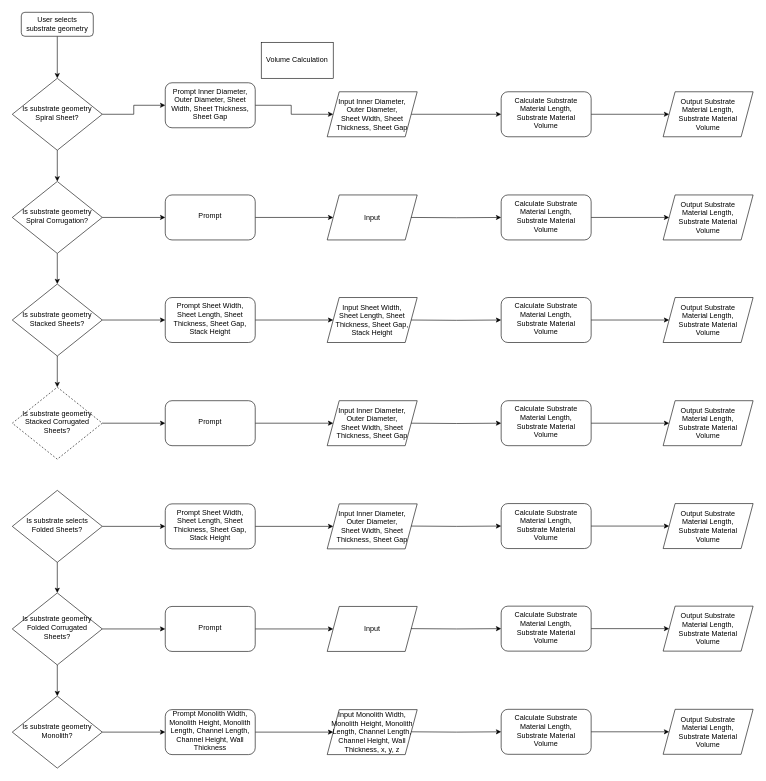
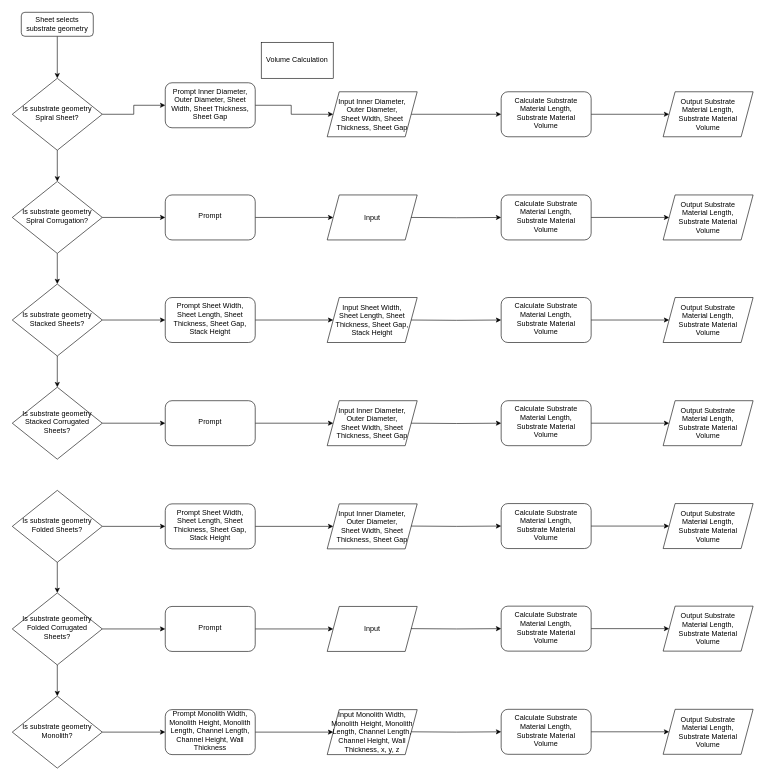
node "User selects substrate geometry": label "User selects substrate geometry" -> "Sheet selects substrate geometry"
node "Is substrate geometry Stacked Corrugated Sheets?": style dashed -> solid
node "Is substrate selects Folded Sheets?": label "Is substrate selects Folded Sheets?" -> "Is substrate geometry Folded Sheets?"
